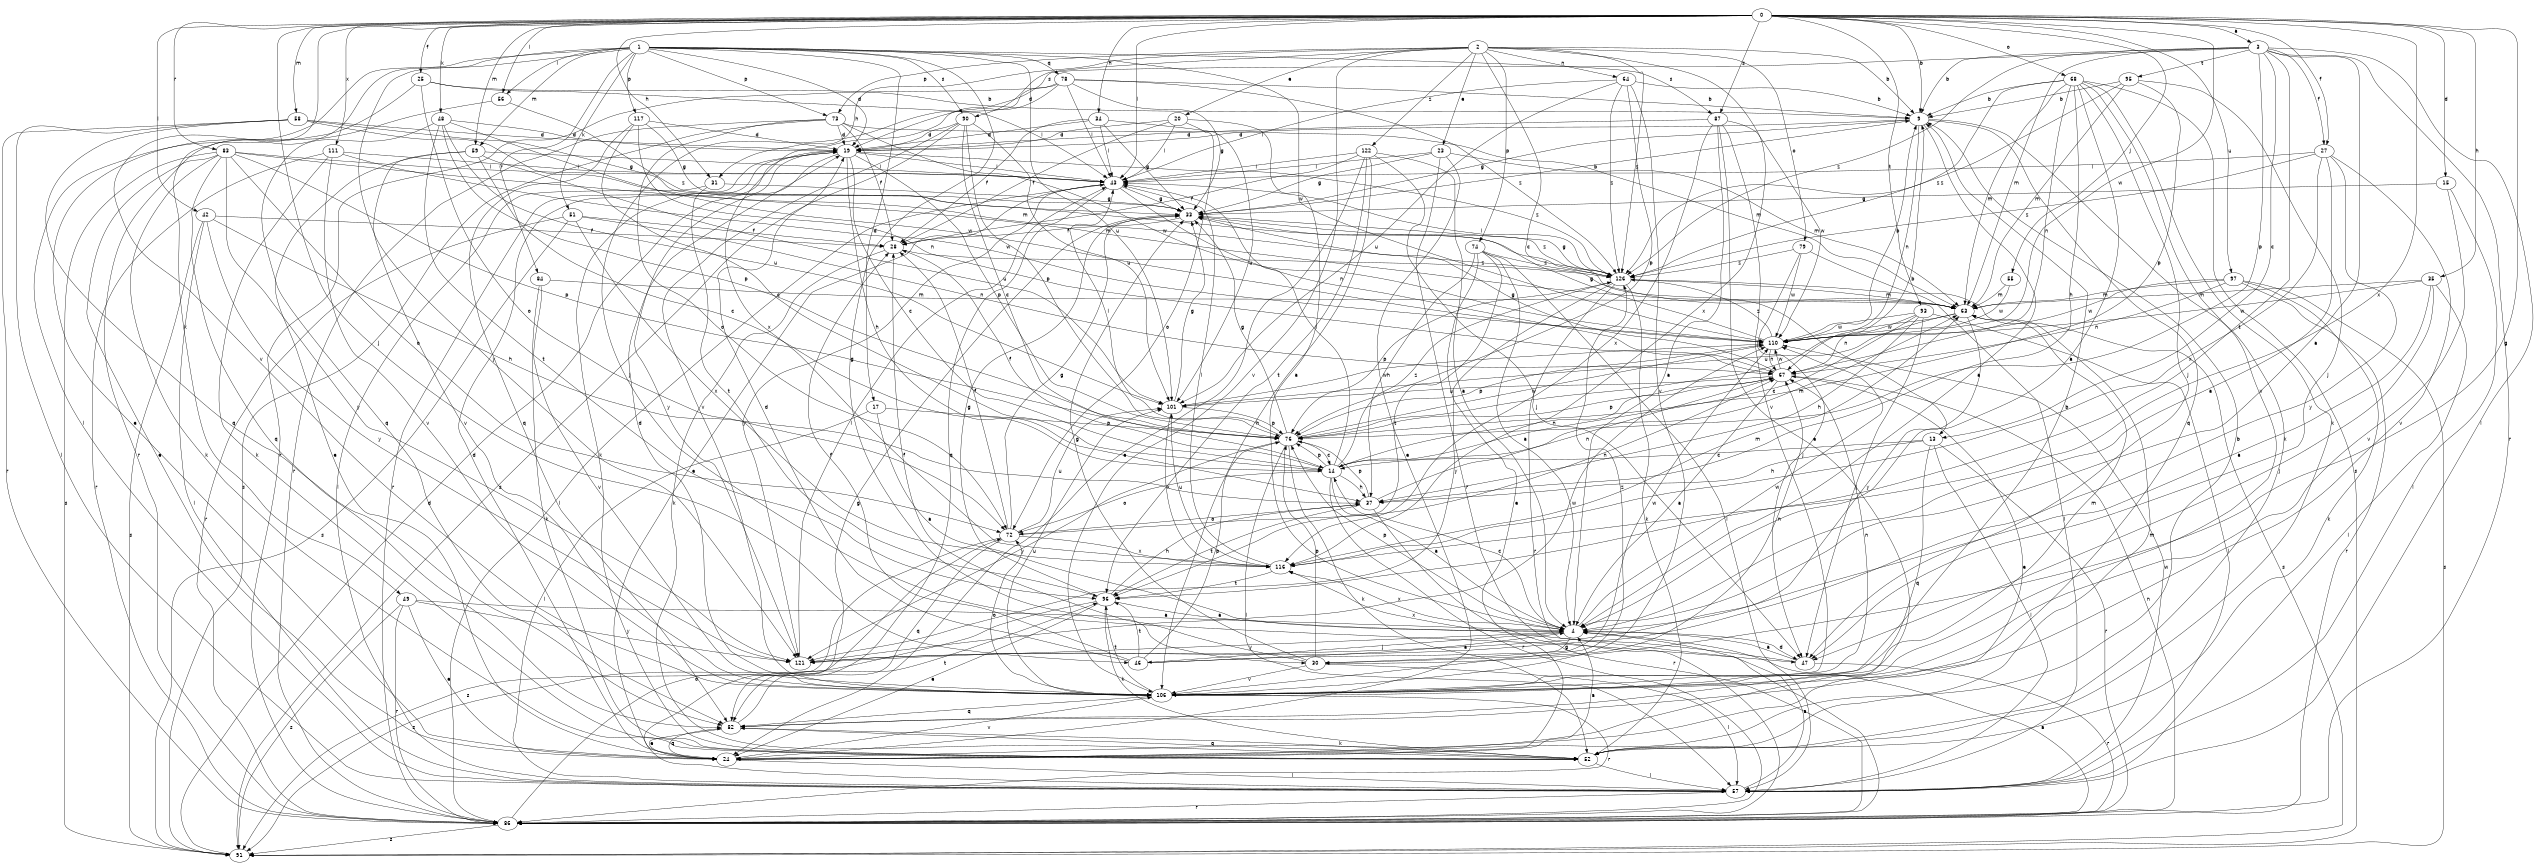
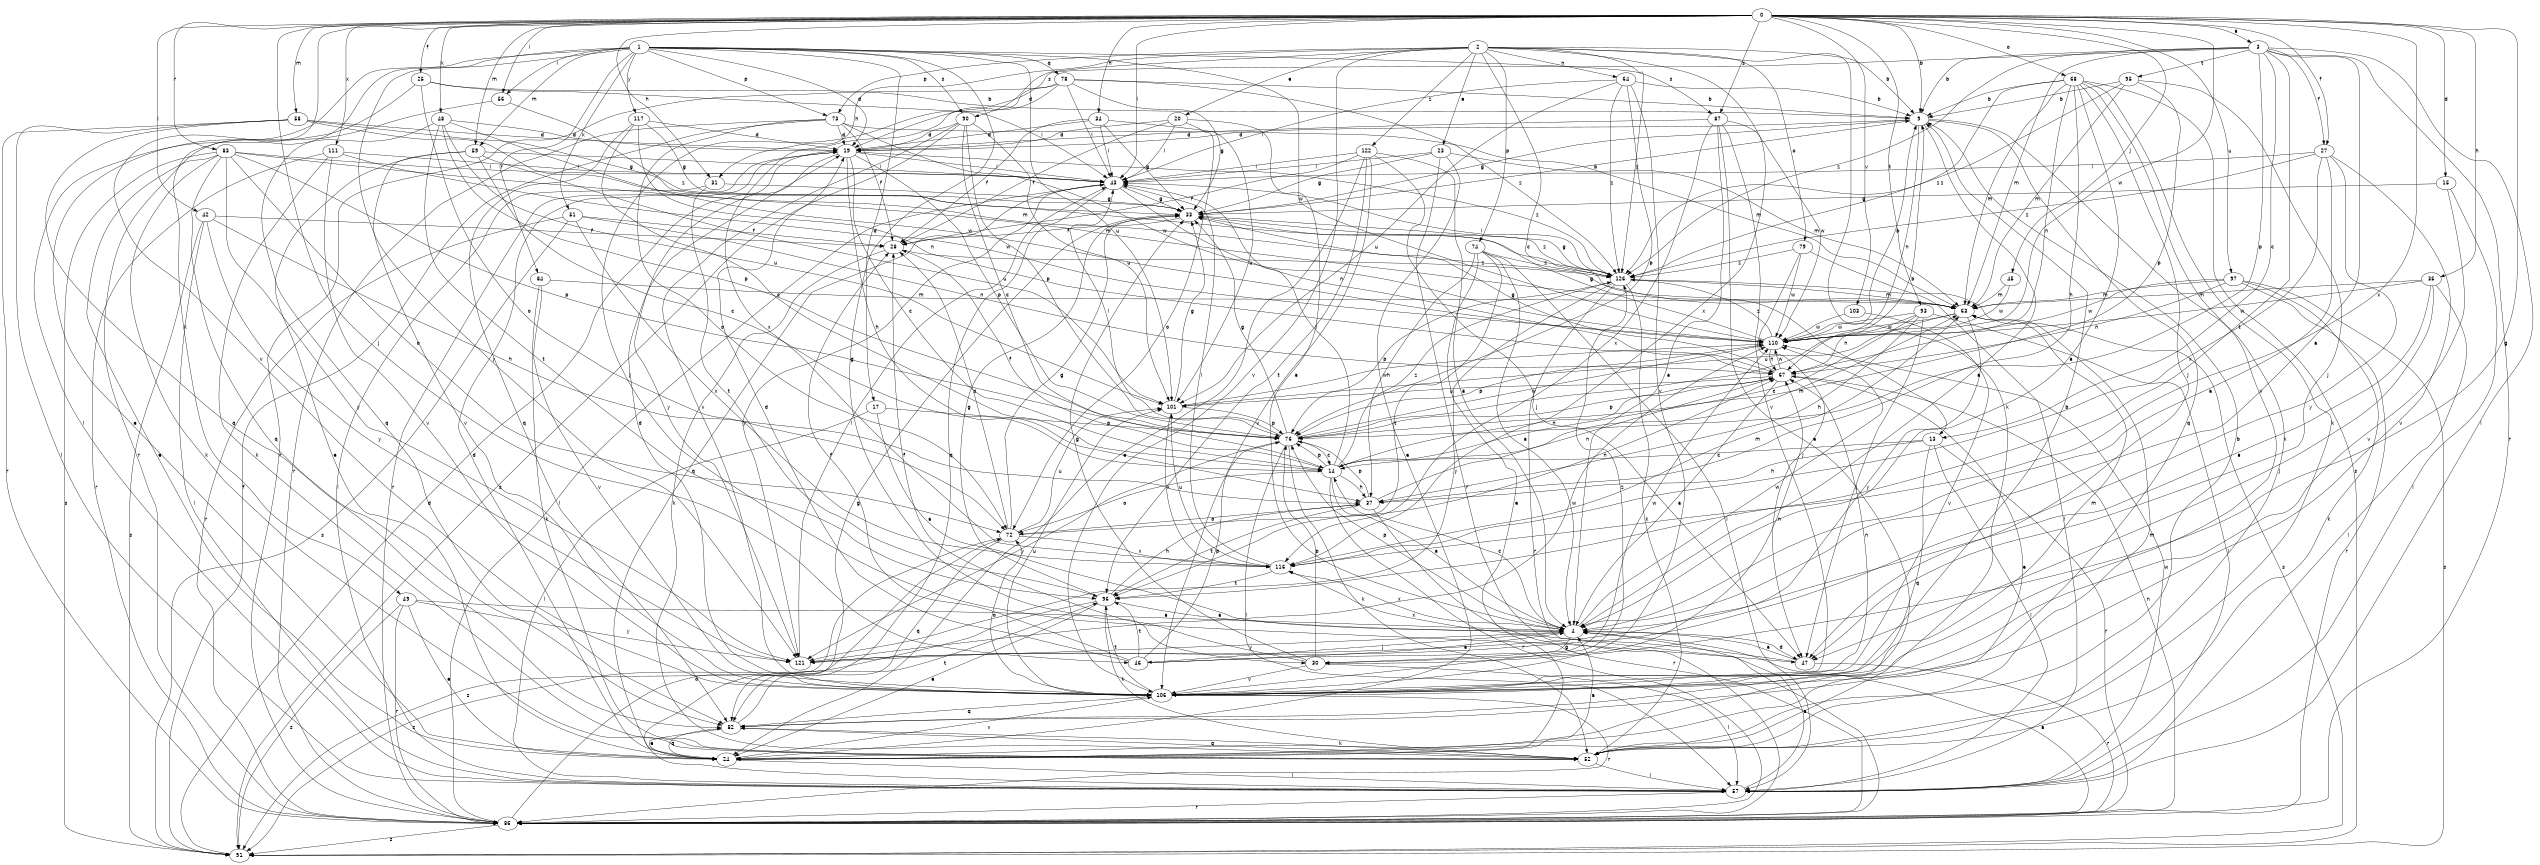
edge "1" -> "117": label "p" -> "y"
node "55": label "55" -> "45"
node "103": added
edge "72" -> "28": label "f" -> "s"
edge "122" -> "106": label "h" -> "v"
edge "43" -> "24": label "e" -> "q"
edge "73" -> "91": label "s" -> "f"
edge "19" -> "52": now "2" -> "52"
